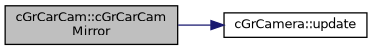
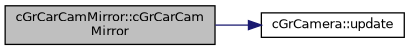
node "cGrCarCam::cGrCarCam Mirror": label "cGrCarCam::cGrCarCam Mirror" -> "cGrCarCamMirror::cGrCarCam Mirror"
